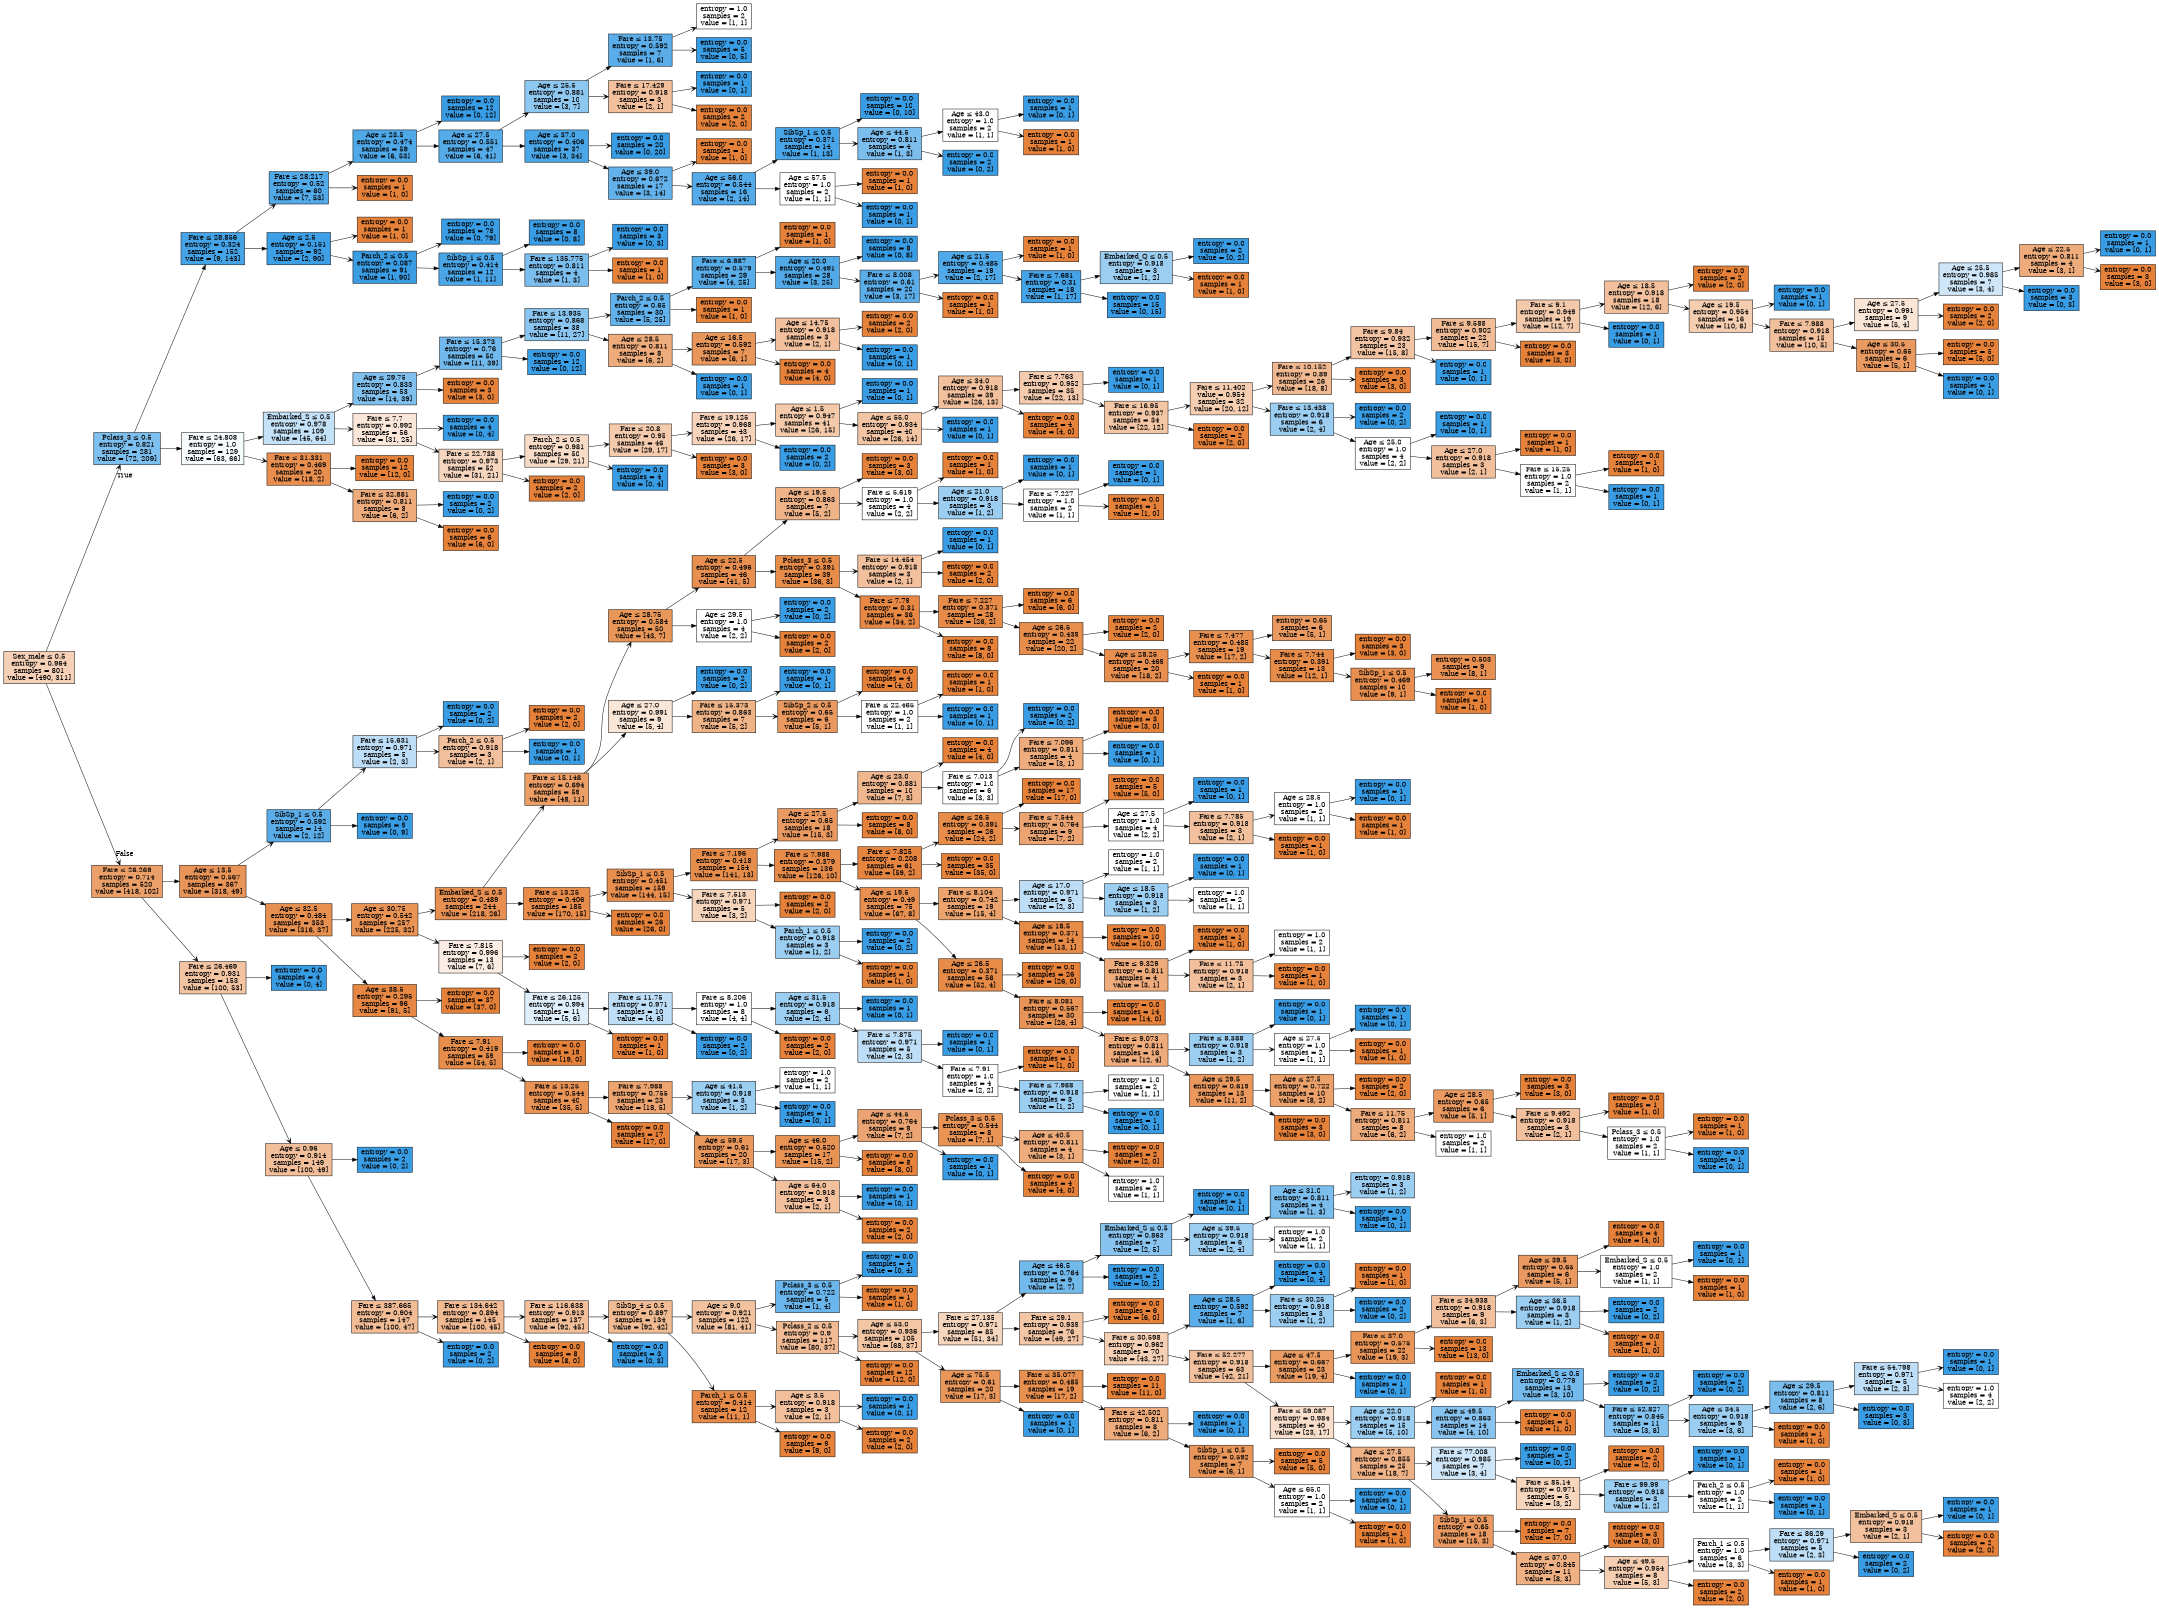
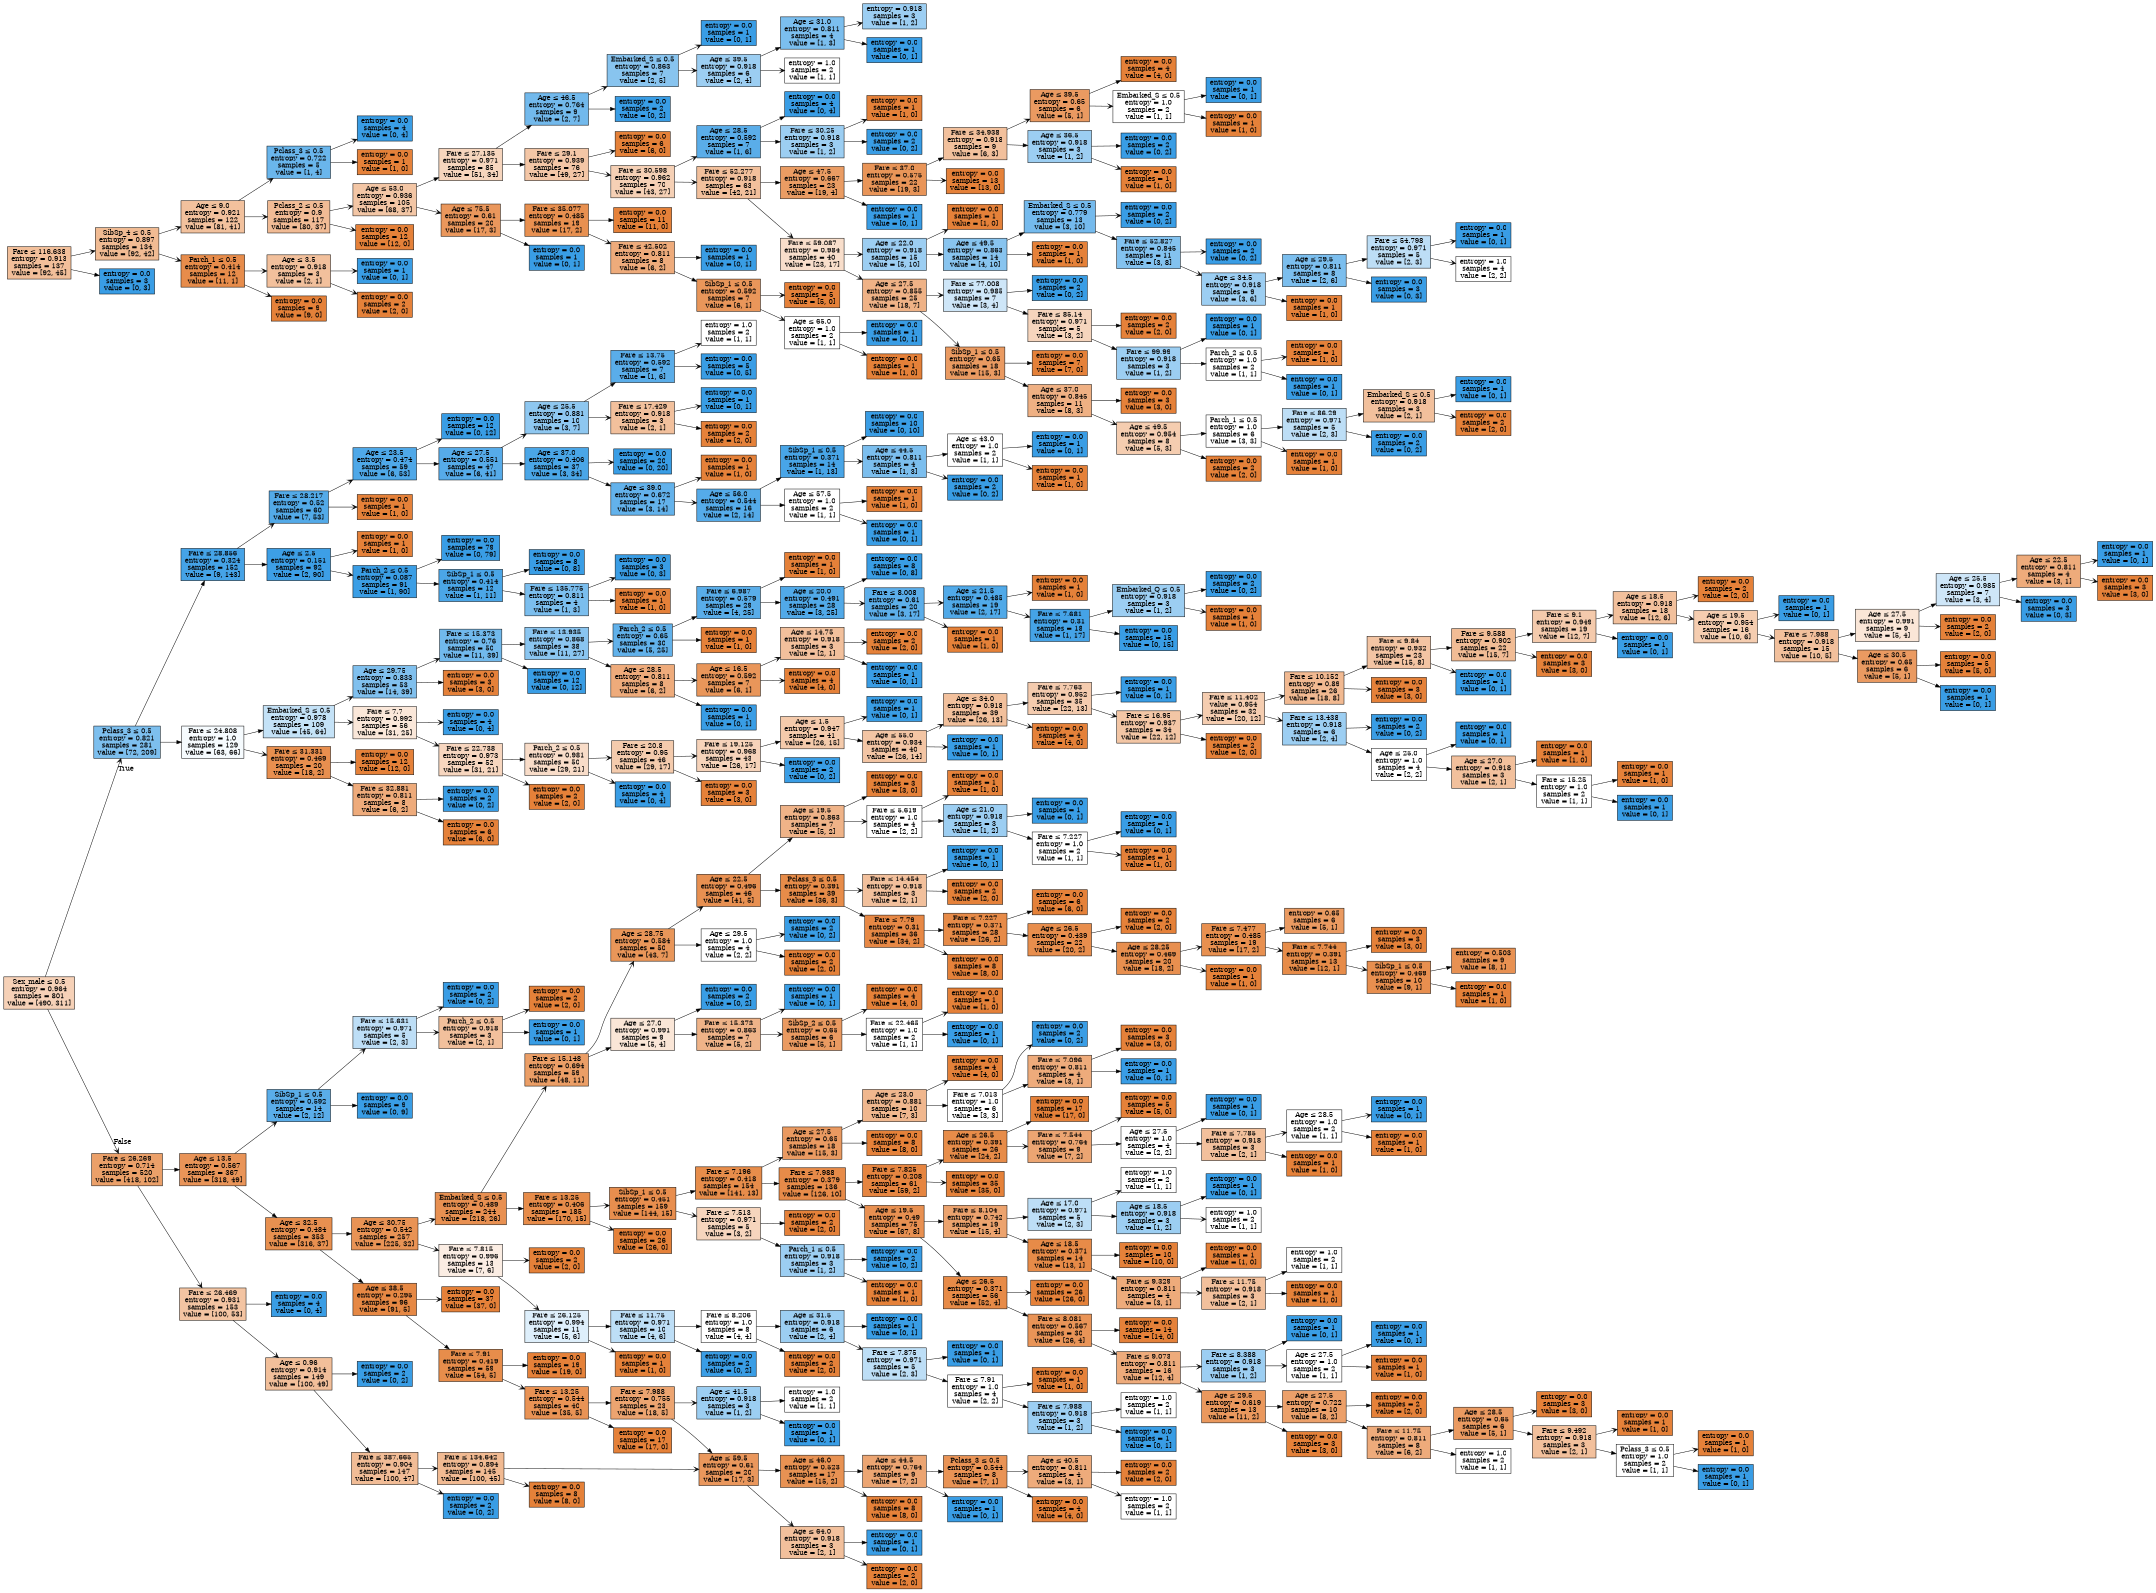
node "Age ≤ 46.0": text "entropy = 0.520" -> "entropy = 0.523"
edge "Fare ≤ 134.642" -> "Fare ≤ 116.638": now "Fare ≤ 134.642" -> "Age ≤ 59.5"
